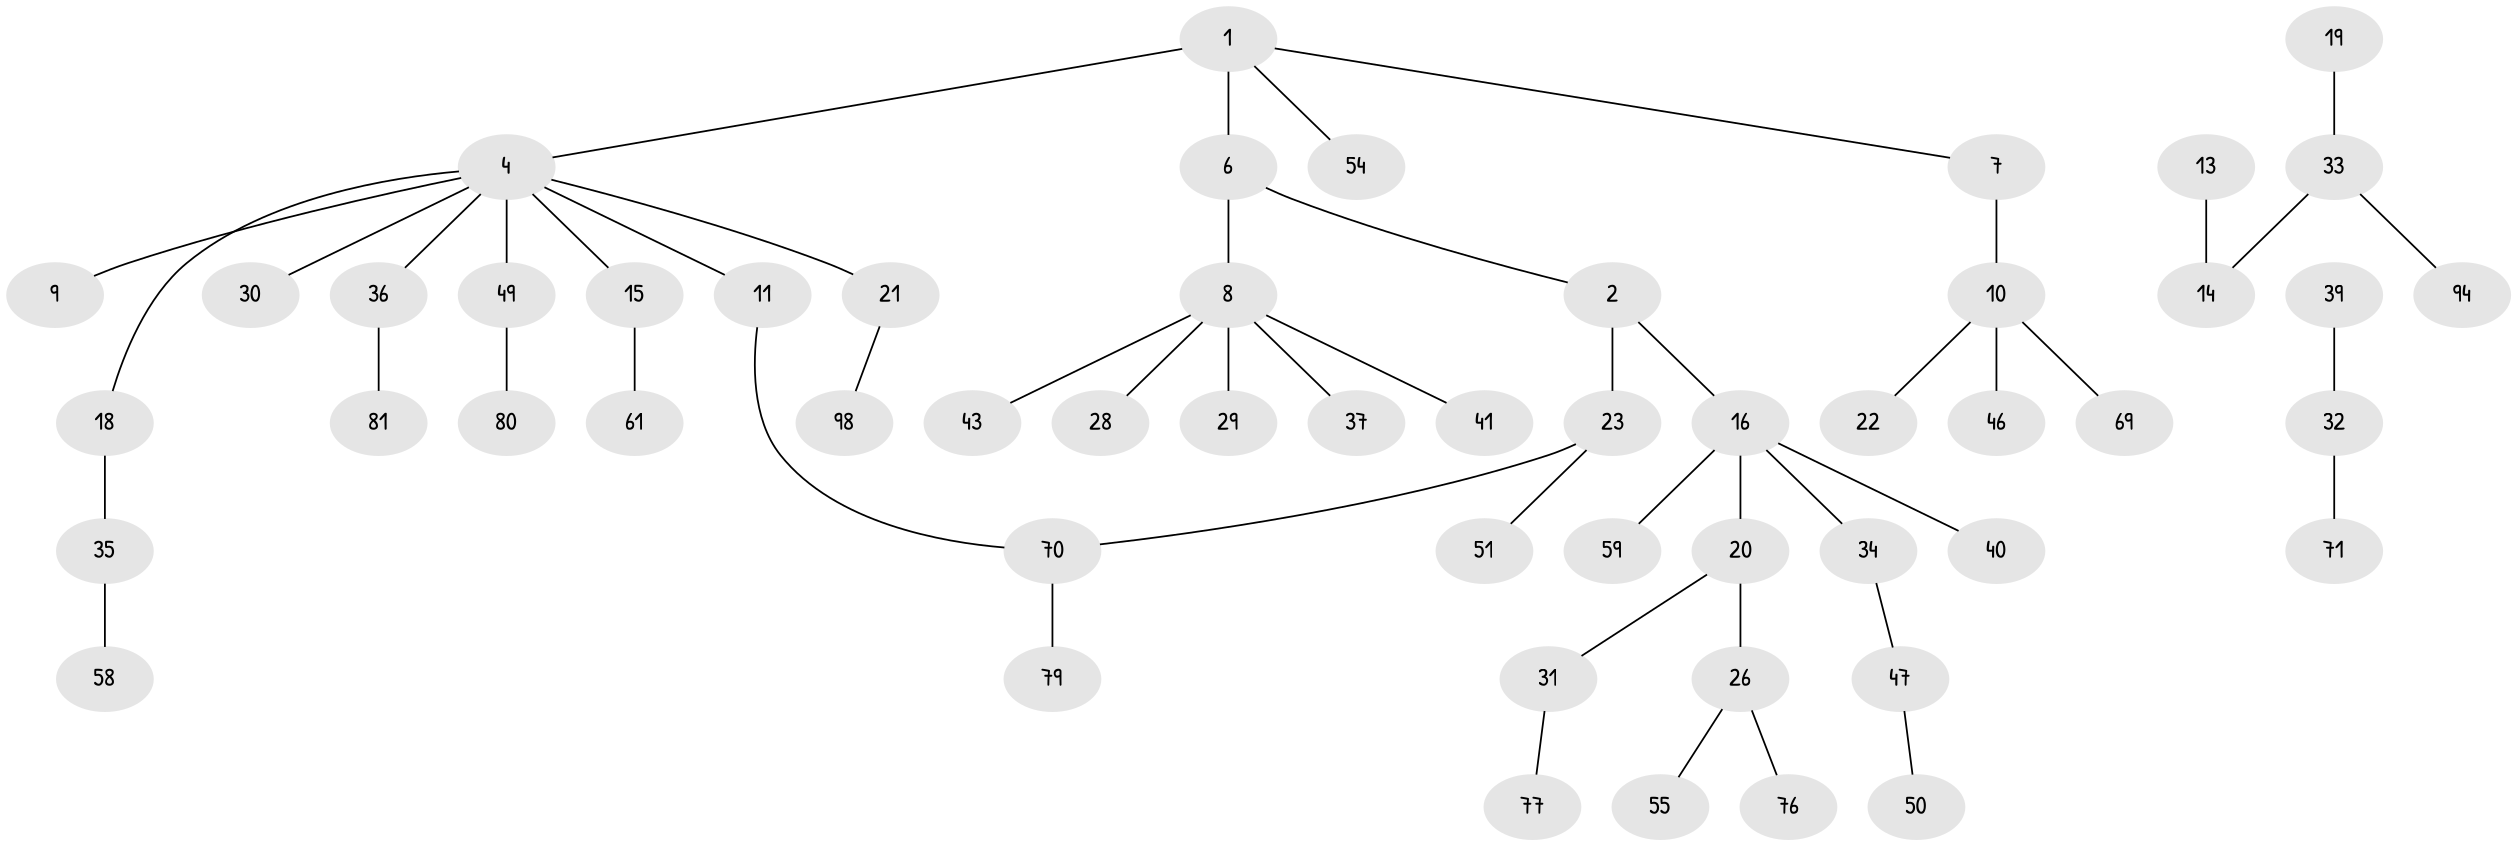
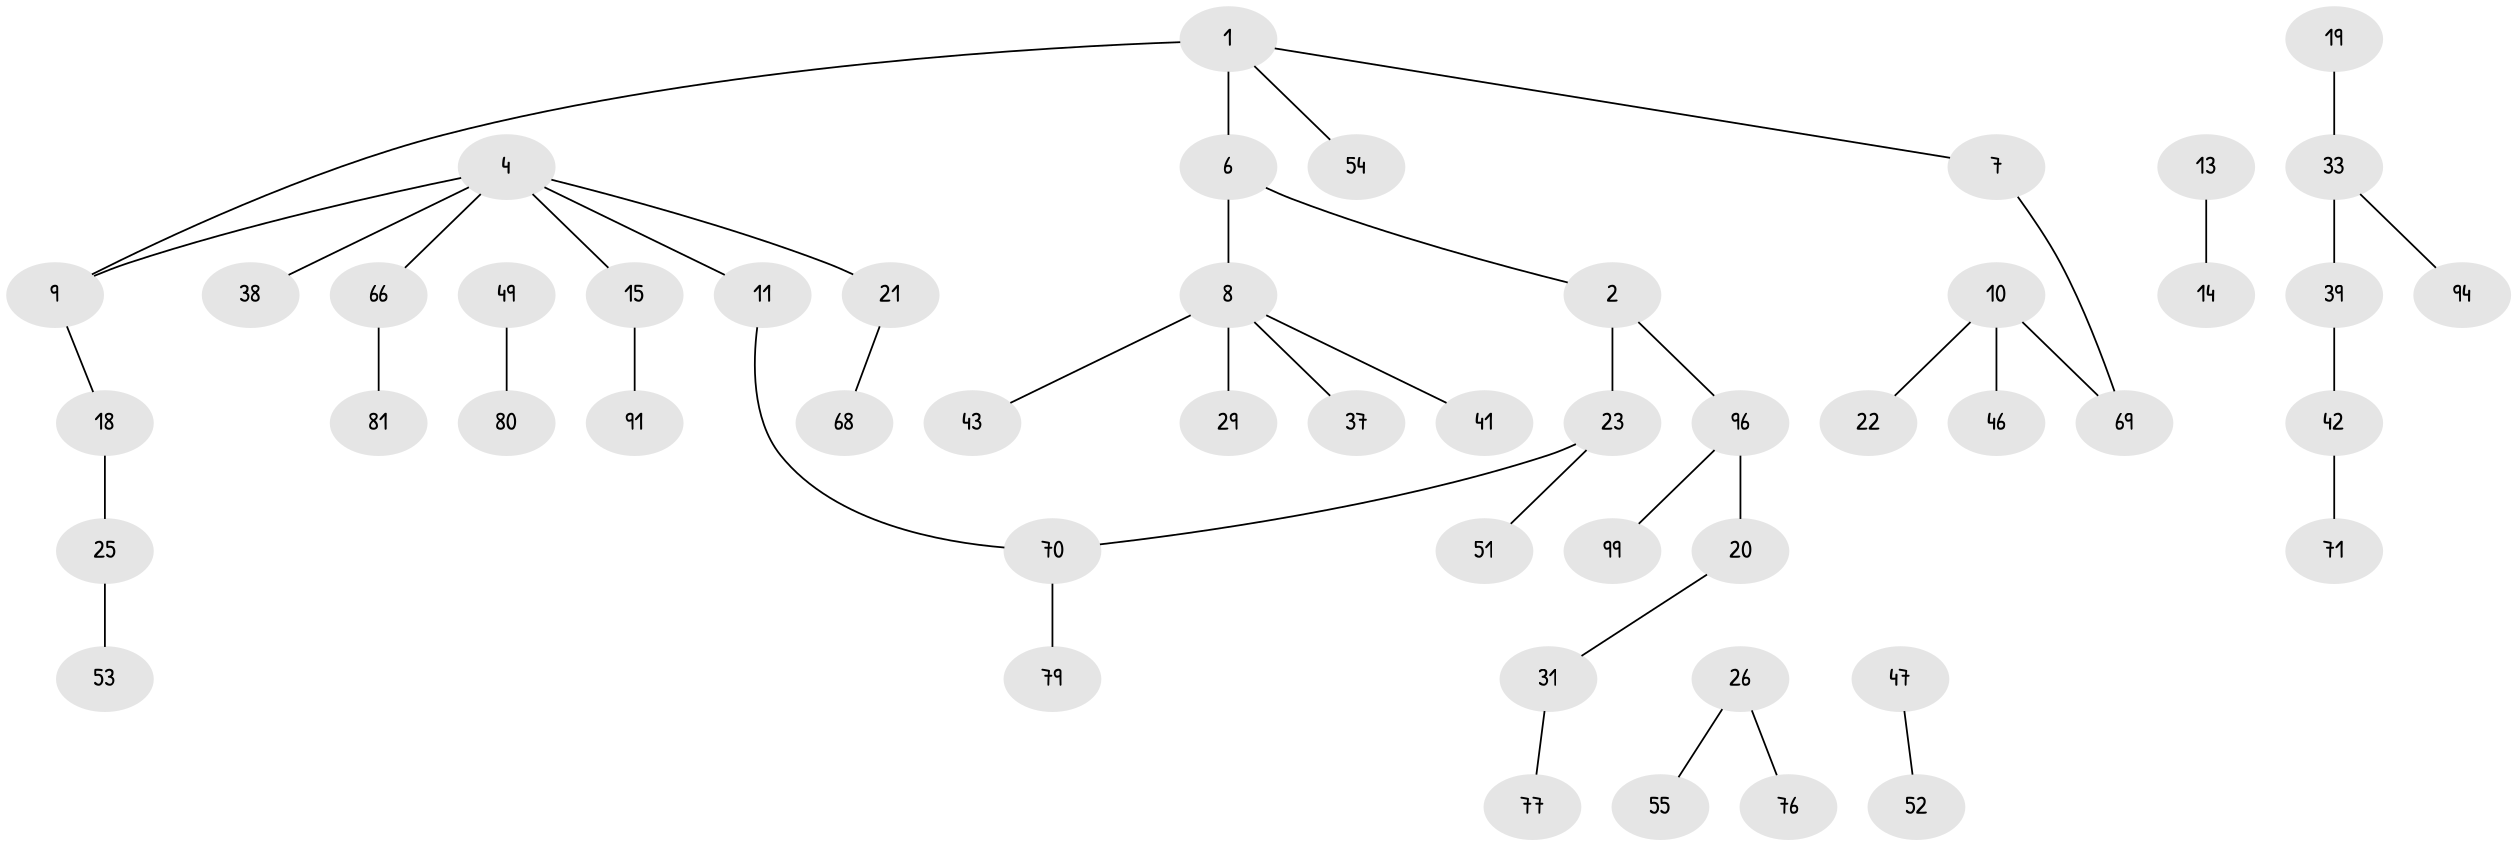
edge "1" -- "4": now "1" -- "9"
edge "4" -- "49": removed
edge "7" -- "10": now "7" -- "69"
edge "33" -- "14": now "33" -- "39"
edge "4" -- "18": now "9" -- "18"
node "30": label "30" -> "38"
node "36": label "36" -> "66"
node "61": label "61" -> "91"
node "98": label "98" -> "68"
node "28": removed
node "16": label "16" -> "96"
node "32": label "32" -> "42"
node "35": label "35" -> "25"
node "59": label "59" -> "99"
node "34": removed
node "40": removed
edge "20" -- "26": removed
node "58": label "58" -> "53"
node "50": label "50" -> "52"
